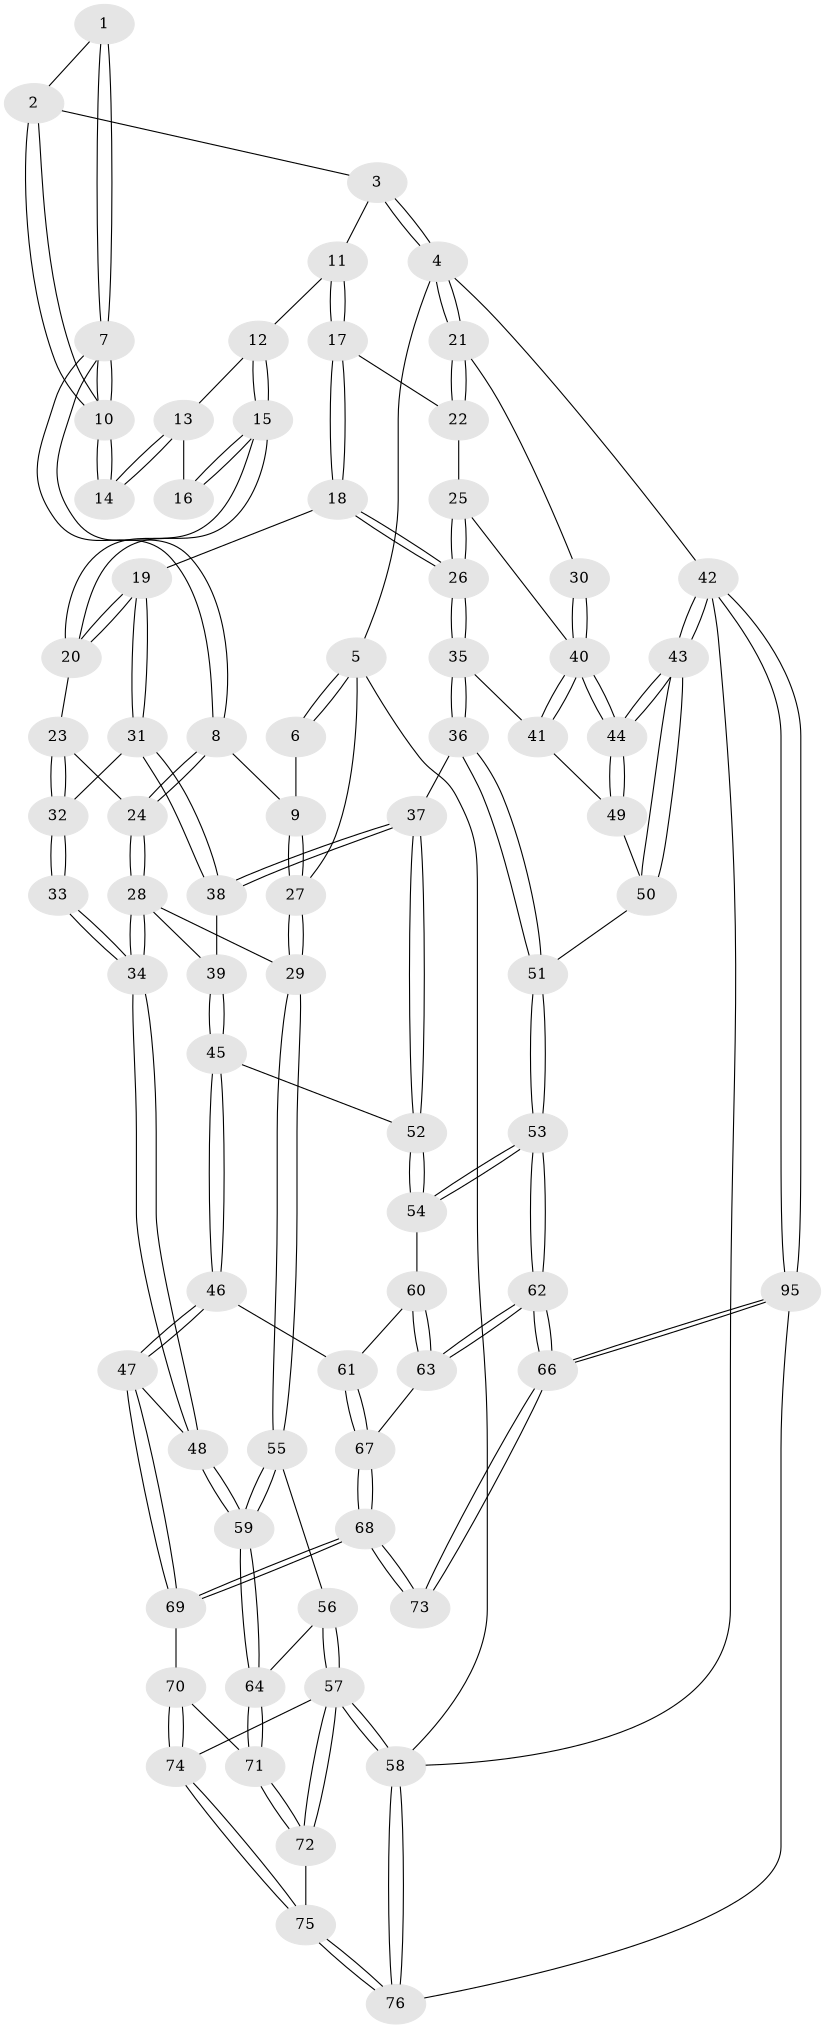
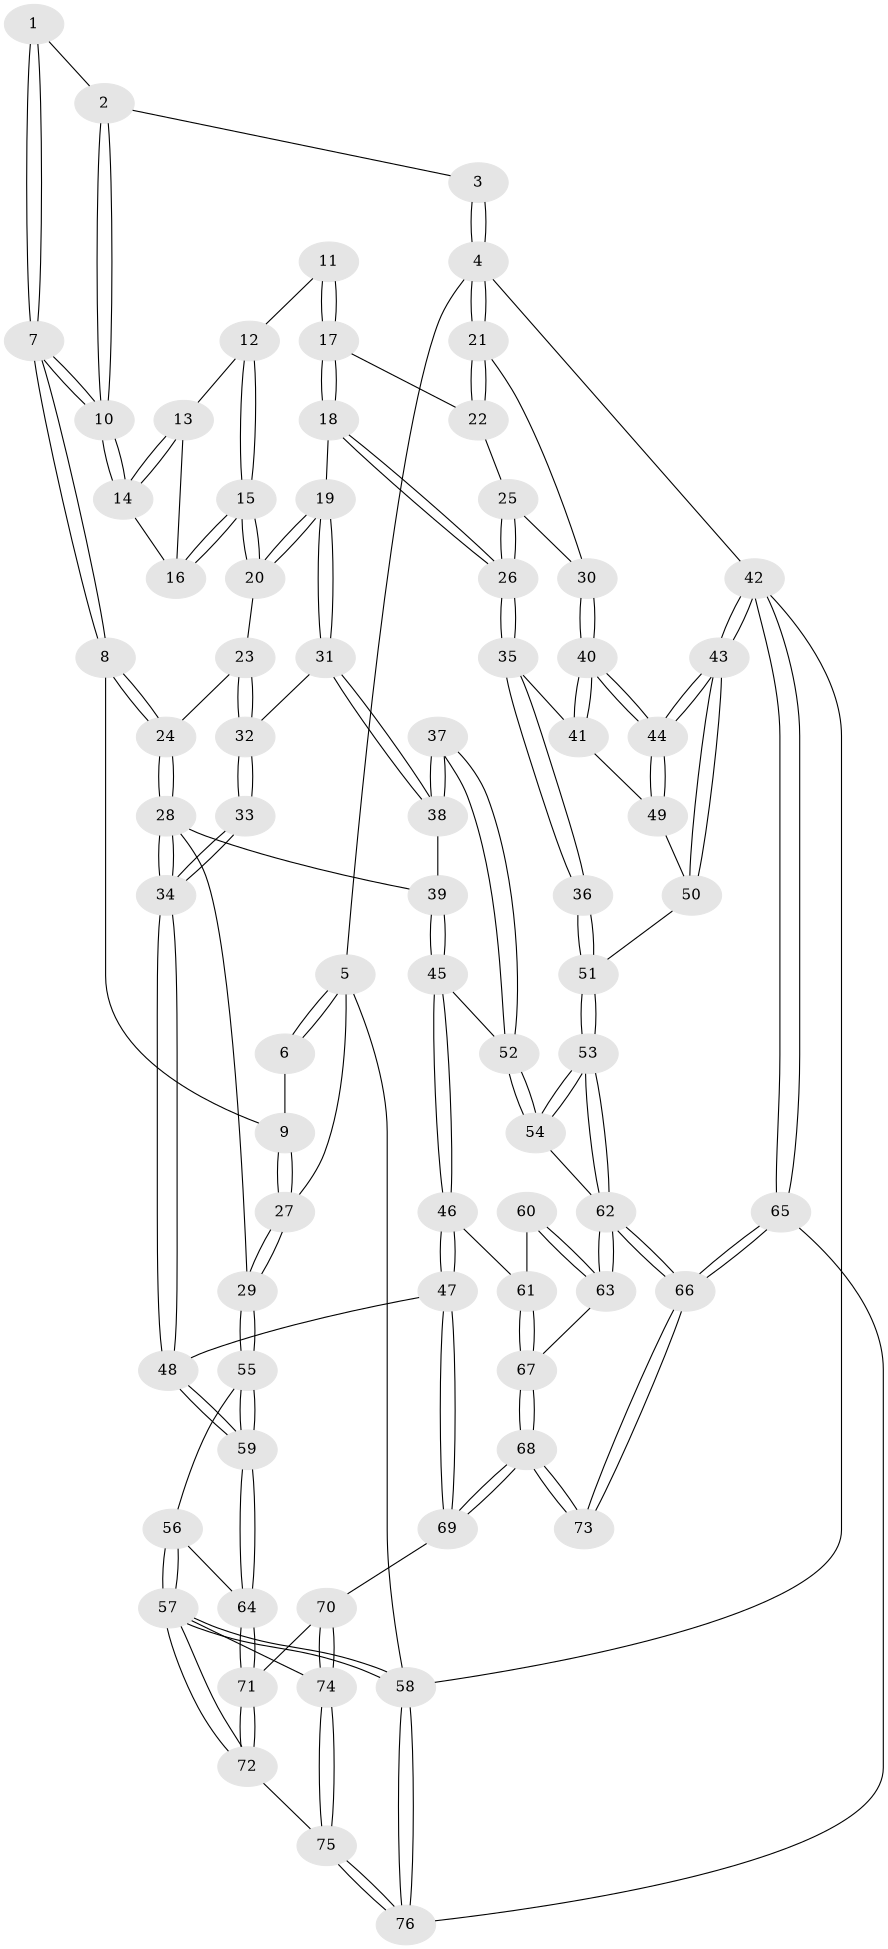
edge "3" -- "11": removed
edge "14" -- "16": added
edge "25" -- "40": now "25" -- "30"
edge "36" -- "37": removed
edge "54" -- "60": now "54" -- "62"
node "95": label "95" -> "65"
